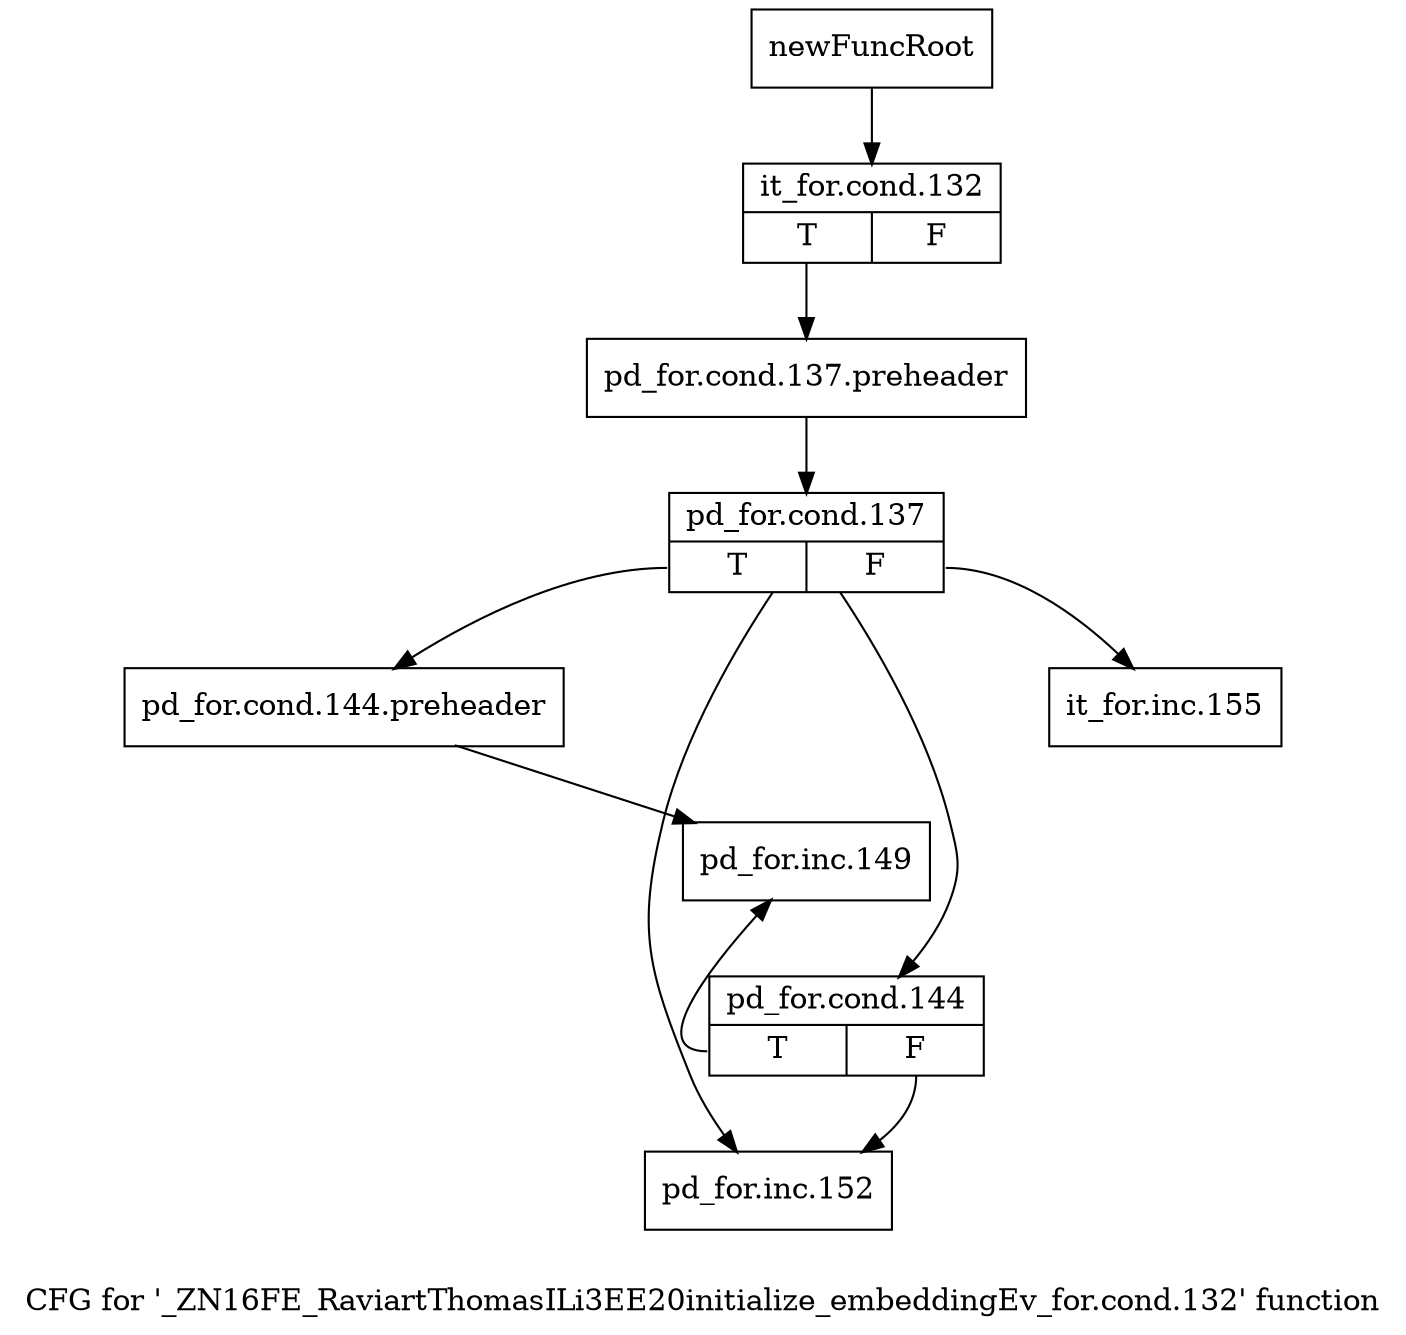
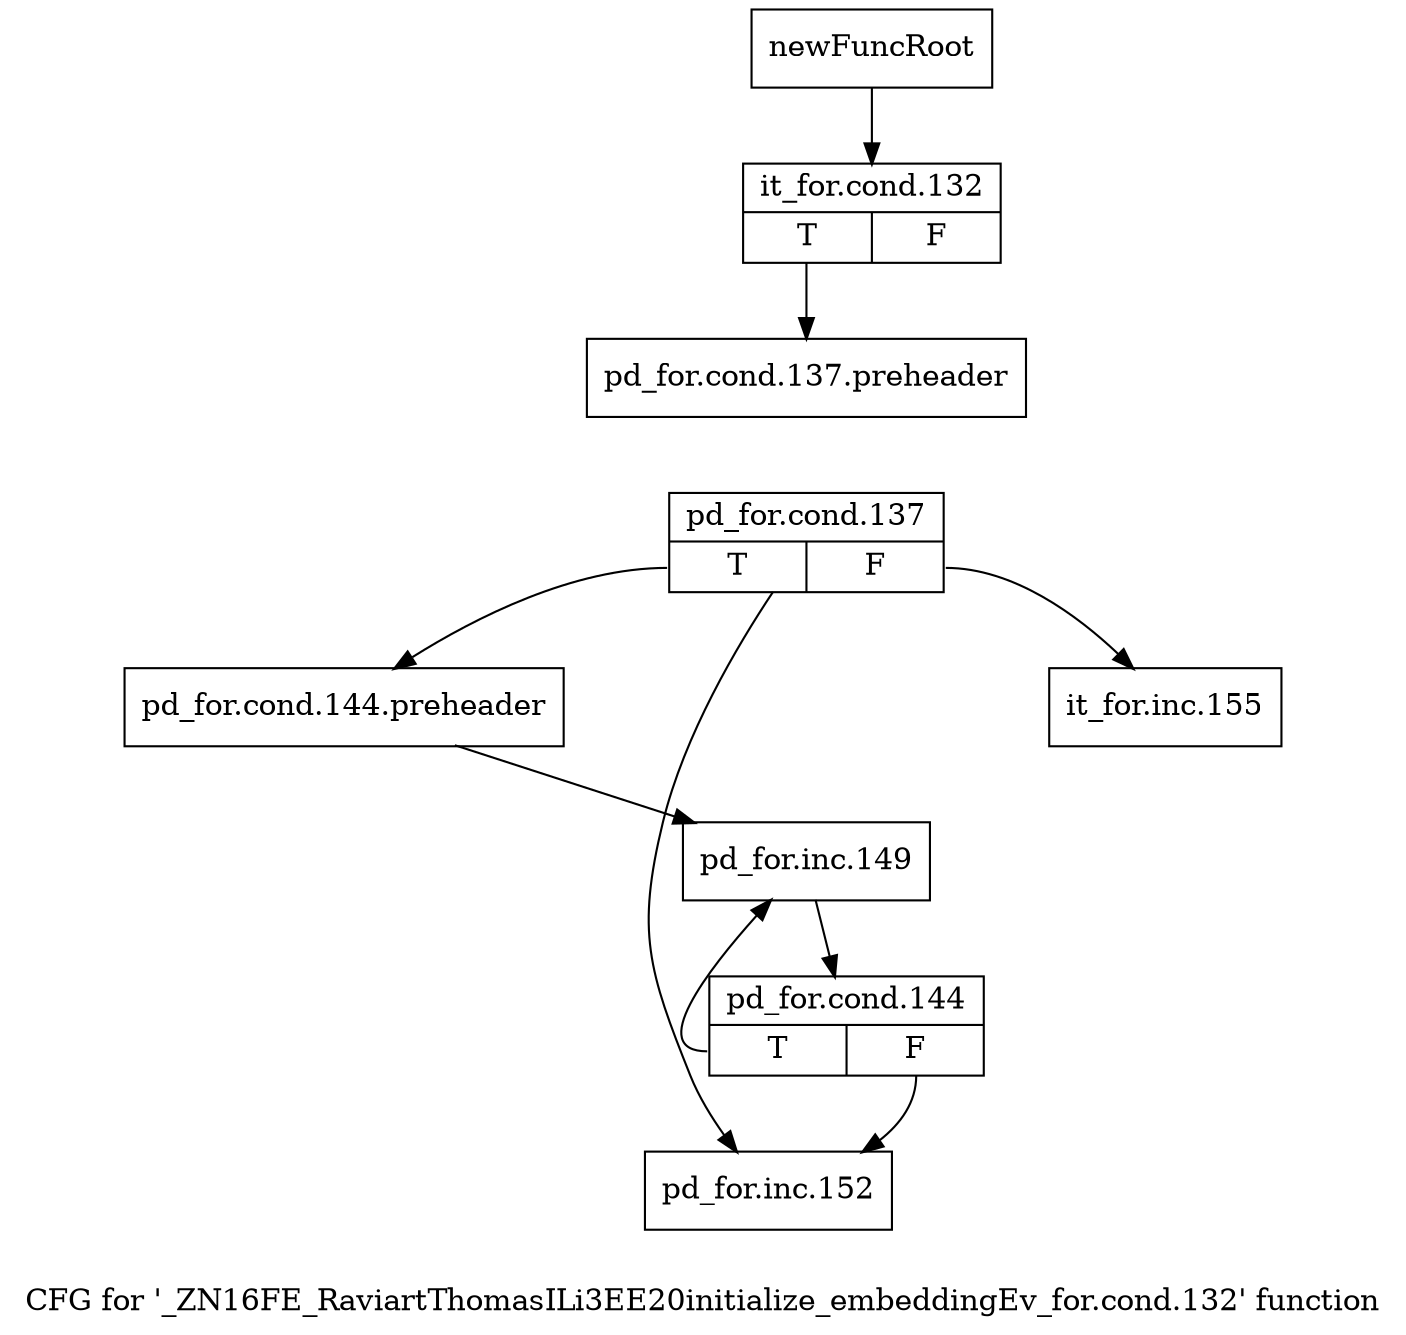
edge "pd_for.cond.137.preheader" -> "pd_for.cond.137": removed
edge "pd_for.cond.137" -> "pd_for.cond.144": now "pd_for.inc.149" -> "pd_for.cond.144"
